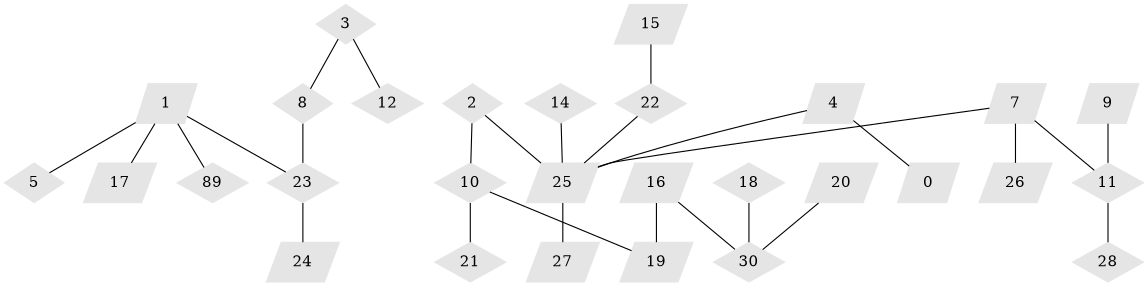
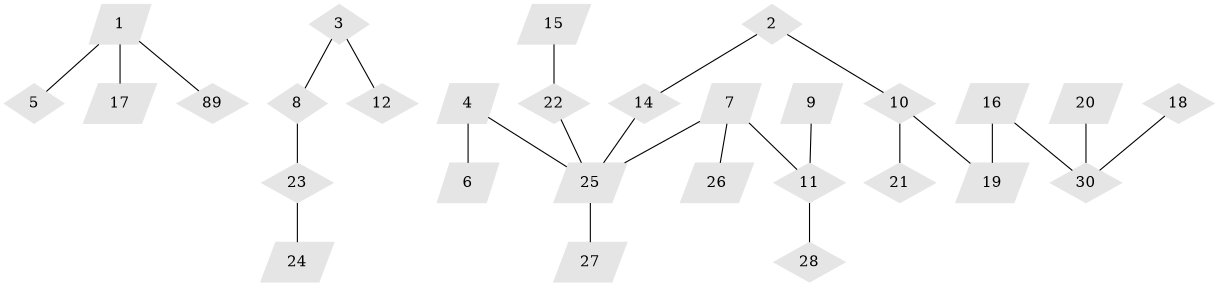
edge "2" -- "25": now "2" -- "14"
edge "1" -- "23": removed
node "0": label "0" -> "6"
